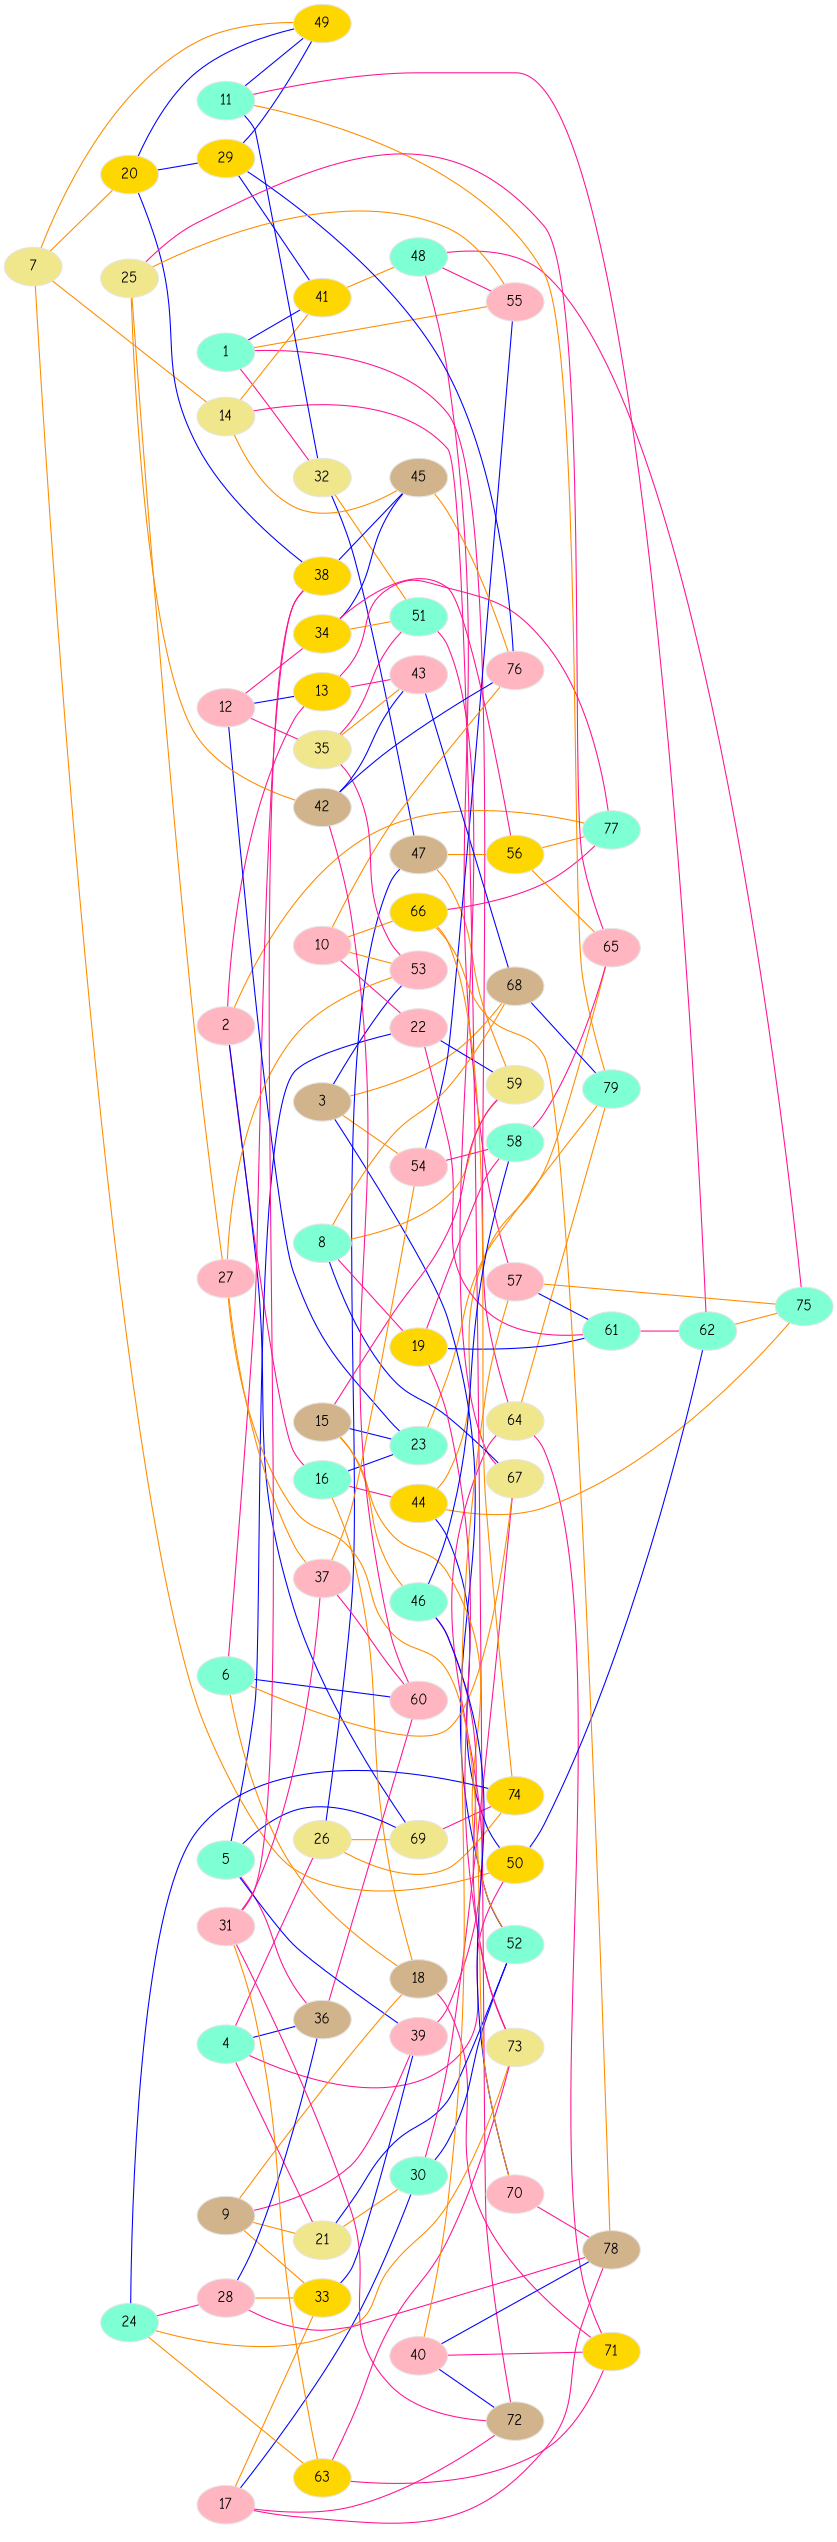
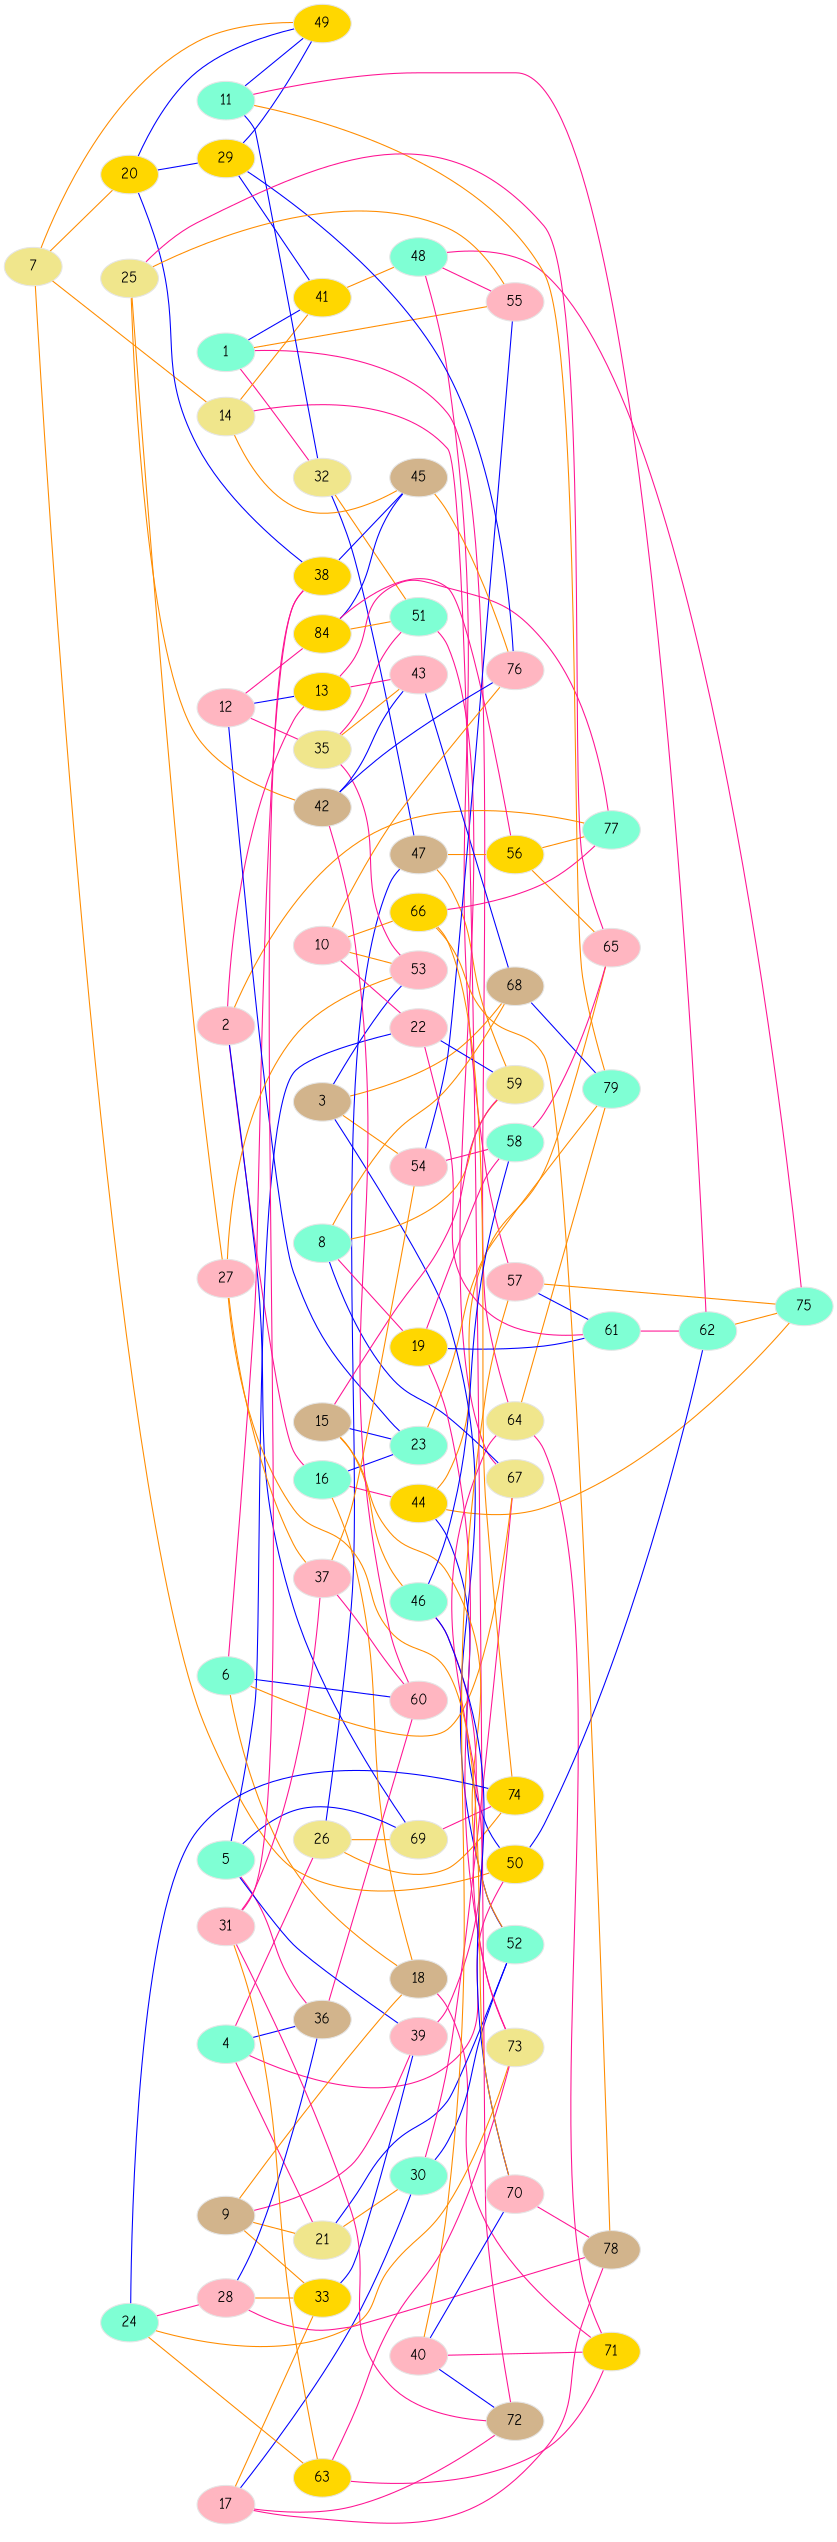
node "34": label "34" -> "84"
edge "78" -- "40": now "70" -- "40"
